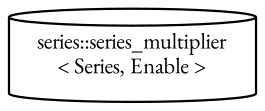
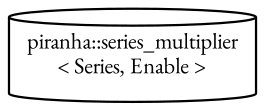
node "series::series_multiplier < Series, Enable >": label "series::series_multiplier < Series, Enable >" -> "piranha::series_multiplier < Series, Enable >"
